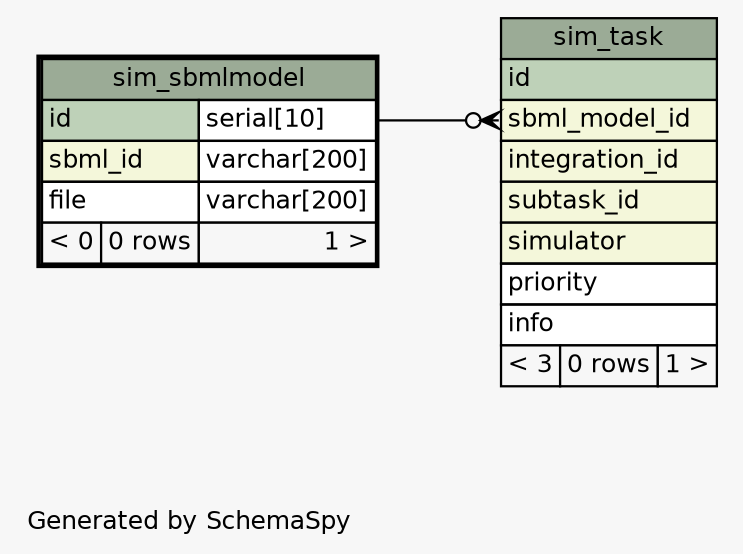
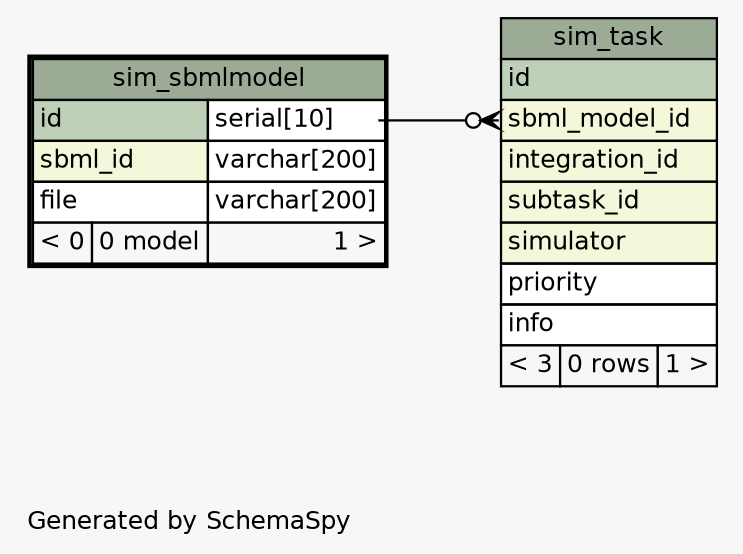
node "sim_sbmlmodel": text "0 rows" -> "0 model"
